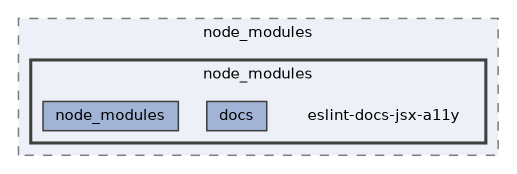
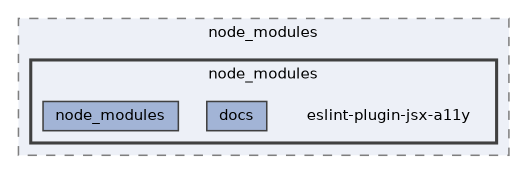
node "eslint-docs-jsx-a11y": label "eslint-docs-jsx-a11y" -> "eslint-plugin-jsx-a11y"
